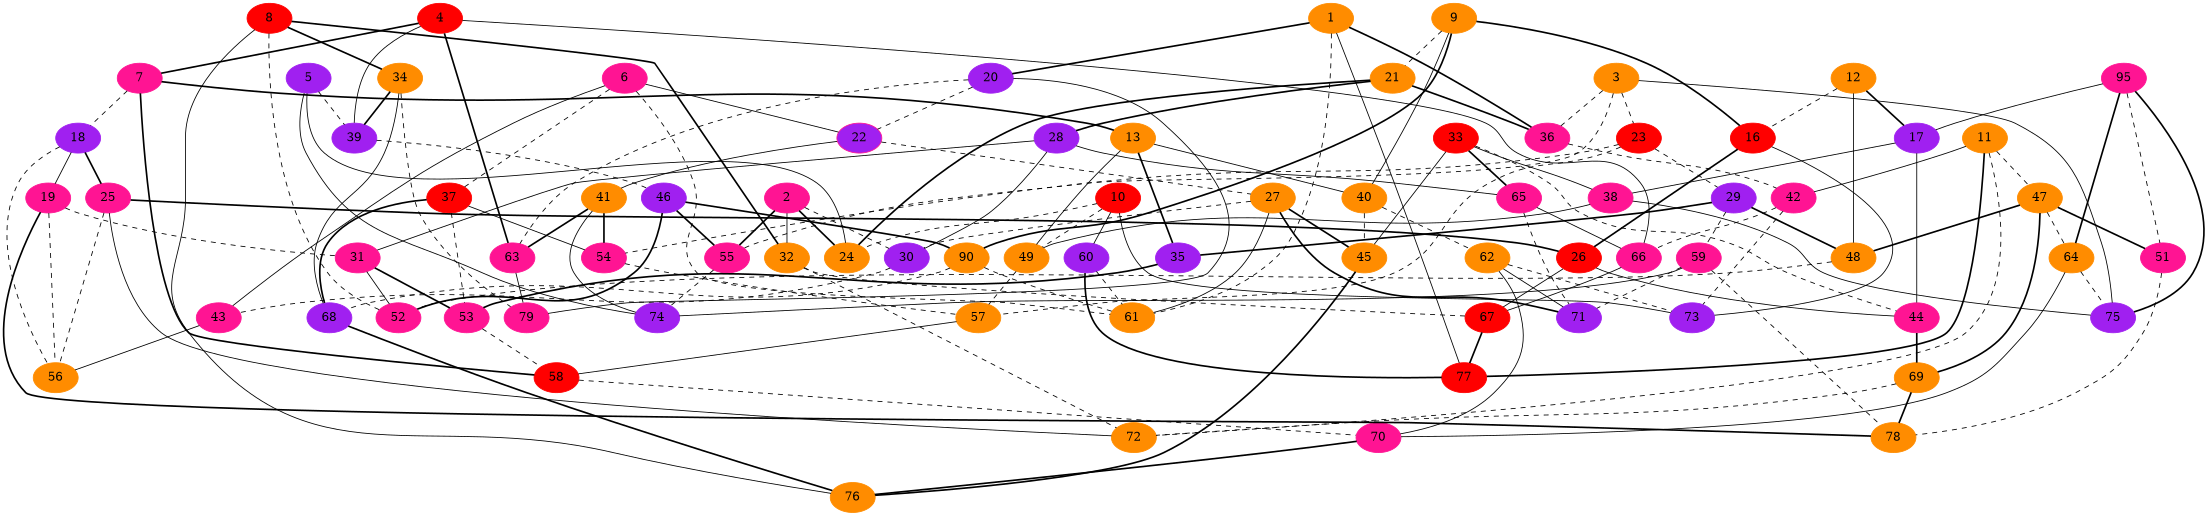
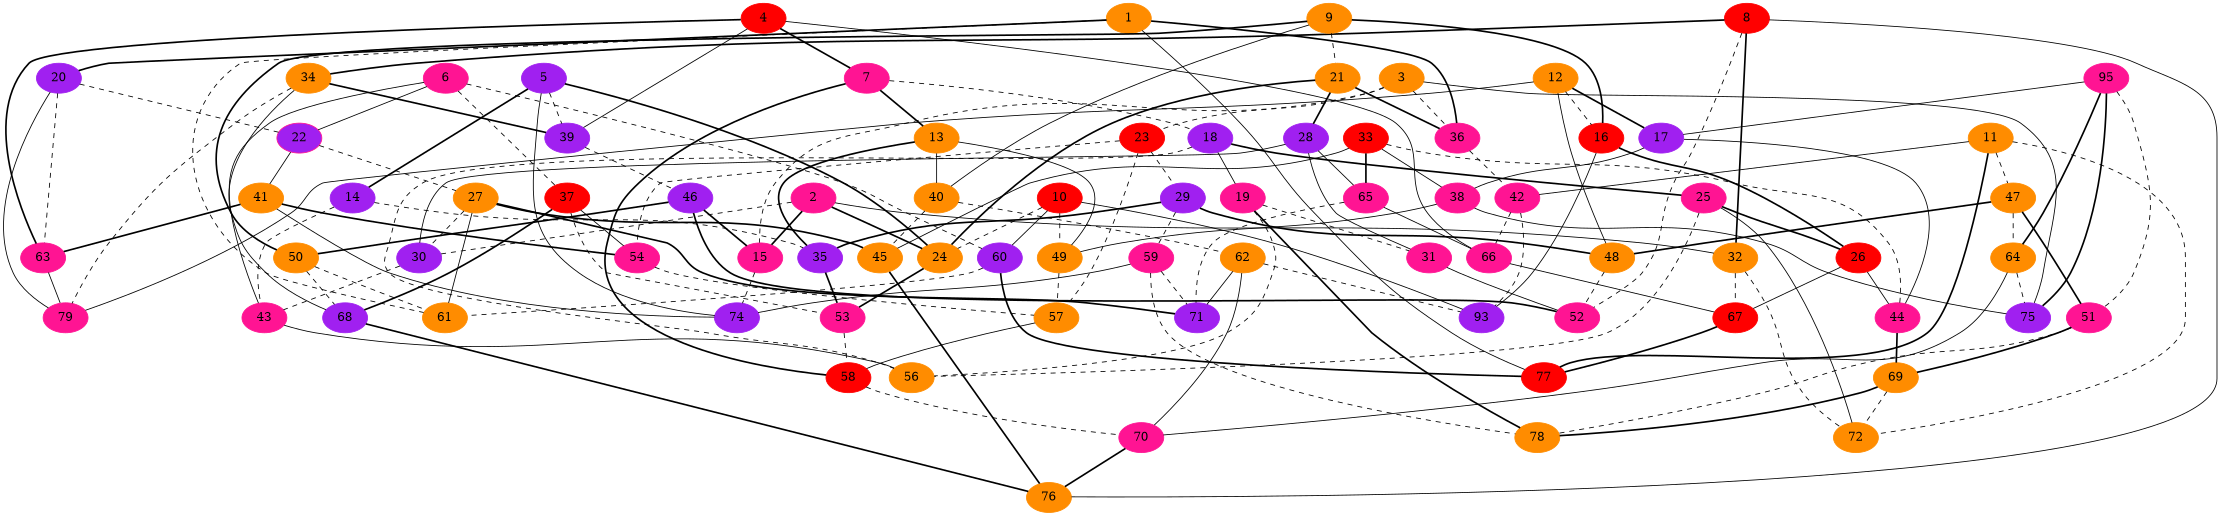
edge "12" -- "79": added
edge "5" -- "24": style solid -> bold
node "14": added
edge "6" -- "61": now "6" -- "60"
node "55": label "55" -> "15"
node "90": label "90" -> "50"
edge "31" -- "53": now "24" -- "53"
node "73": label "73" -> "93"
edge "47" -- "69": now "51" -- "69"
